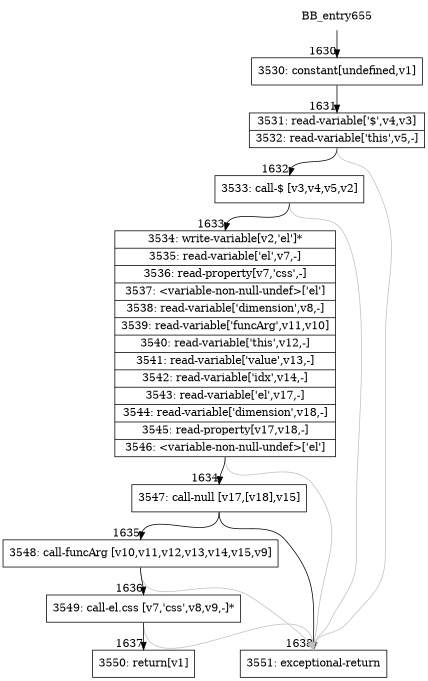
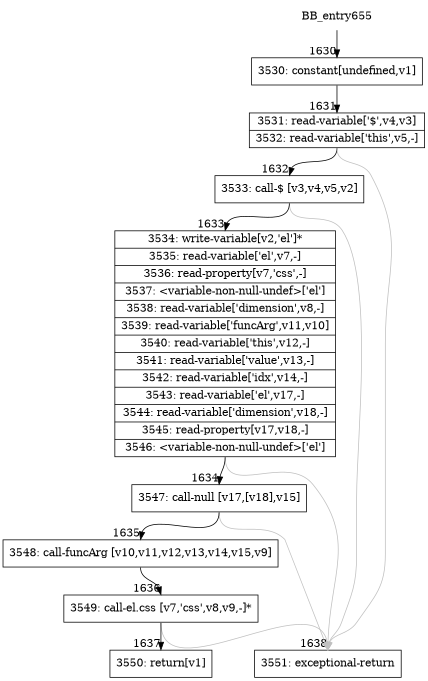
edge "3547: call-null [v17,[v18],v15]" -> "3551: exceptional-return": color black -> gray
edge "3548: call-funcArg [v10,v11,v12,v13,v14,v15,v9]" -> "3551: exceptional-return": removed
